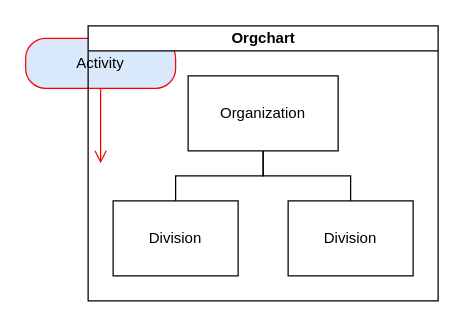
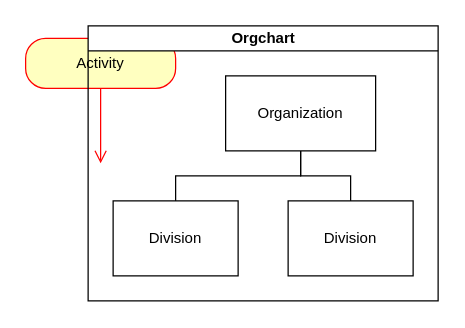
node "Activity": fillcolor #dae8fc -> #ffffc0
node "Organization": moved (263, 113) -> (301, 113)
